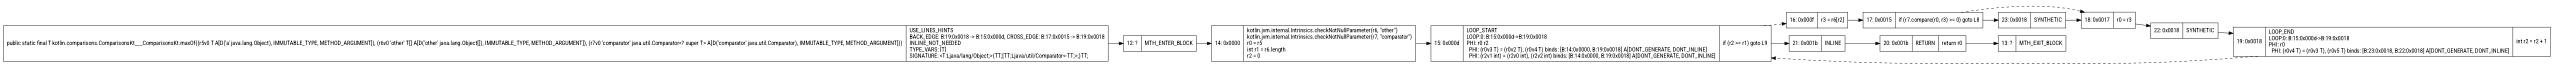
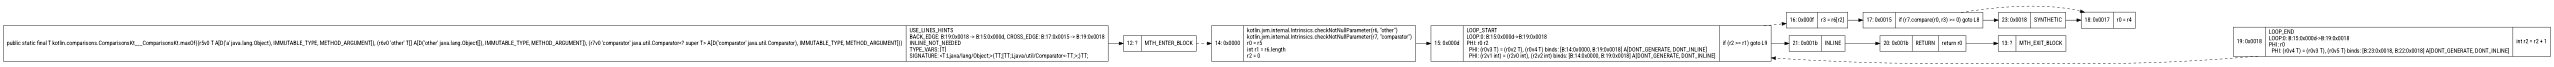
node "18: 0x0017": text "r0 = r3" -> "r0 = r4"
node "22: 0x0018": removed
edge "12: ?" -> "14: 0x0000": style solid -> dashed
